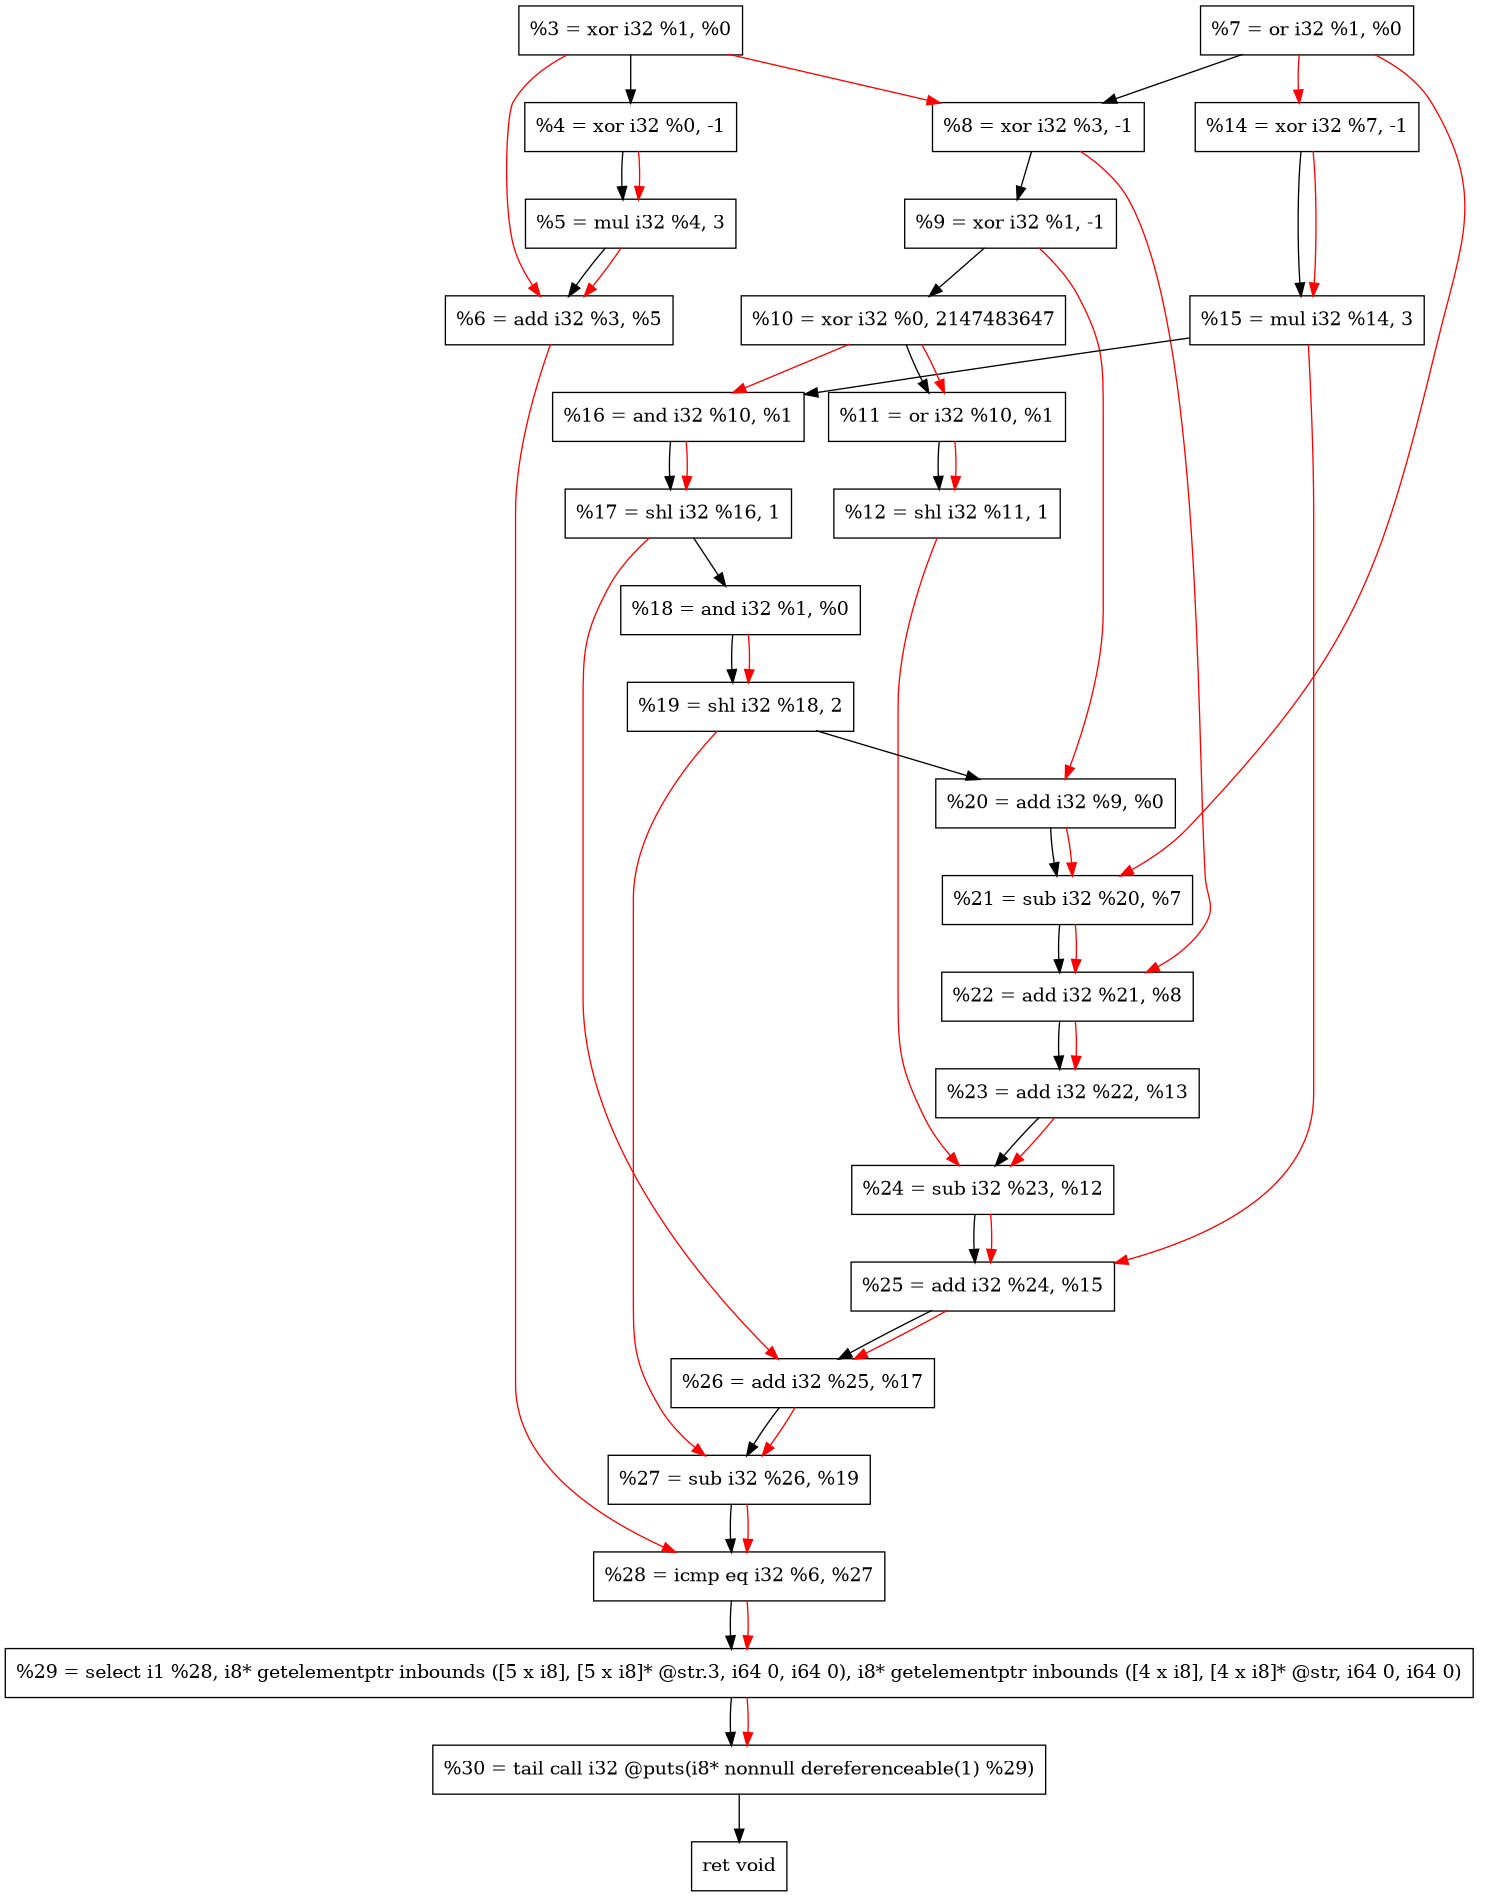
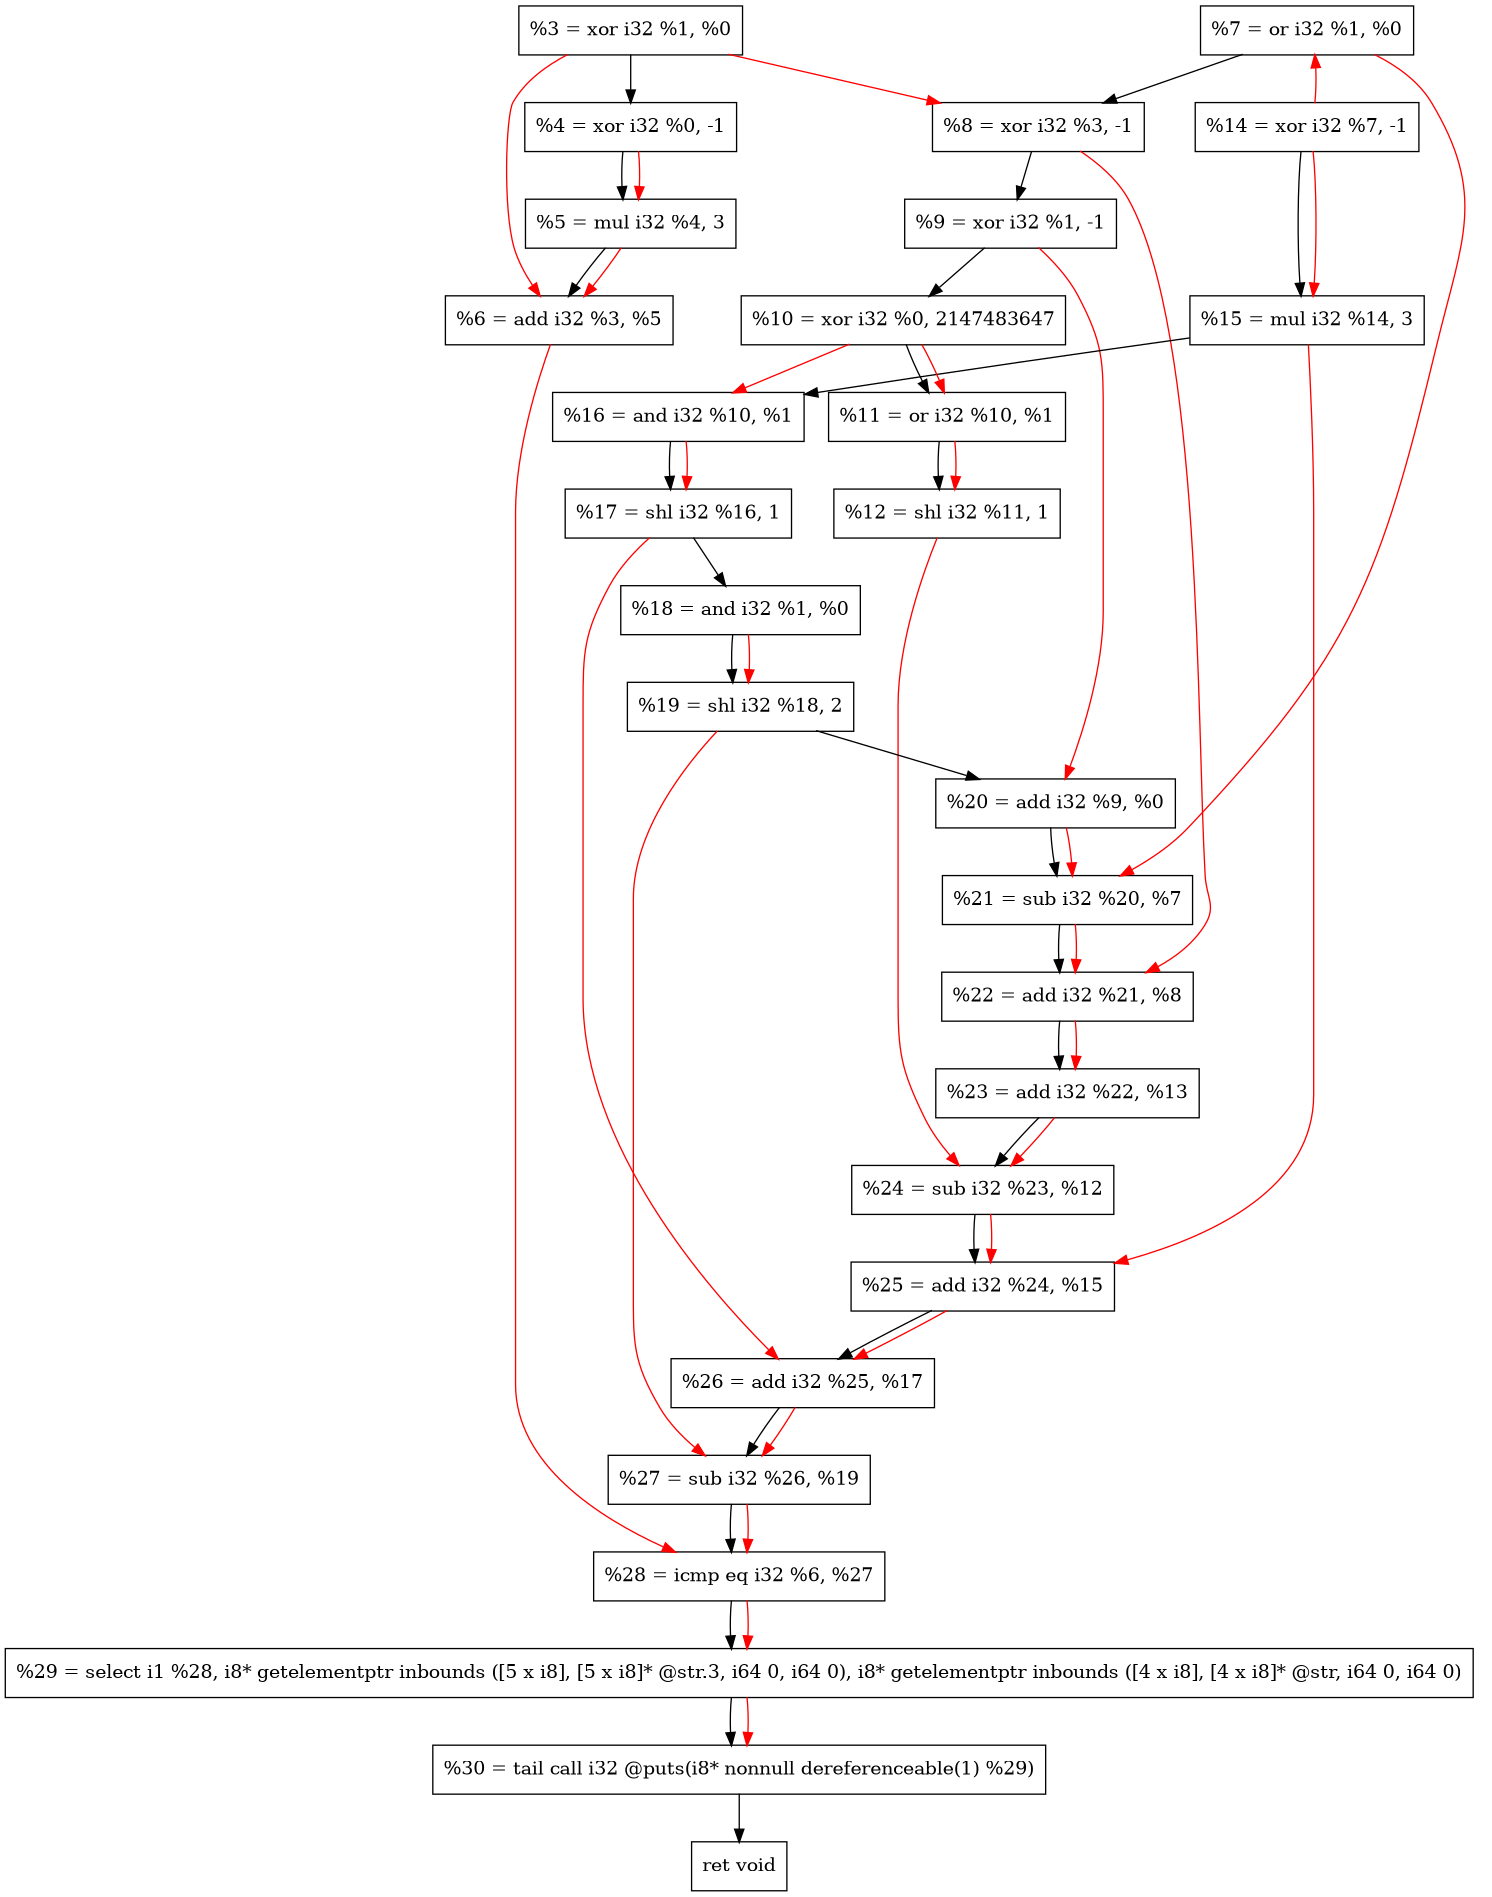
edge "%7 = or i32 %1, %0" -> "%14 = xor i32 %7, -1": reversed
